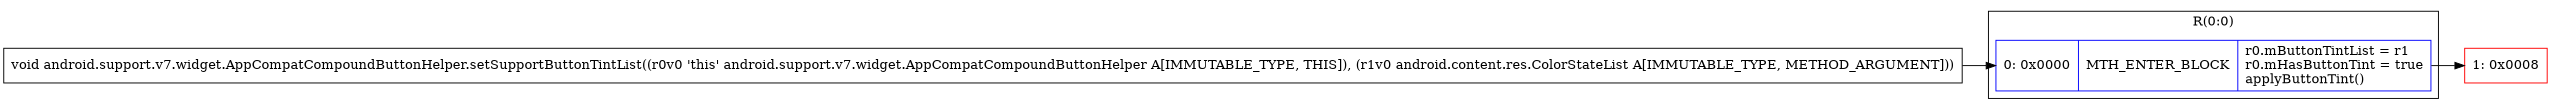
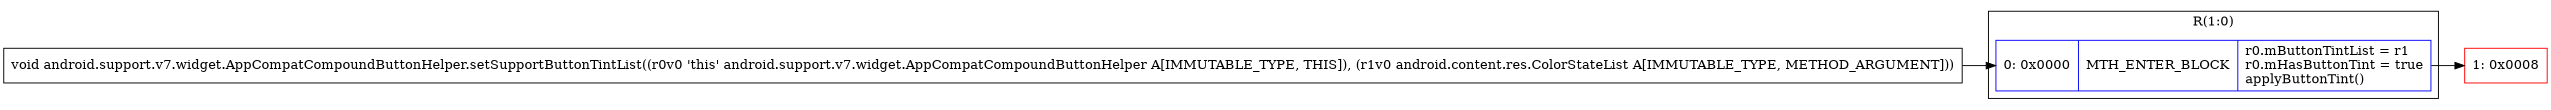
cluster "R(0:0)": label "R(0:0)" -> "R(1:0)"
